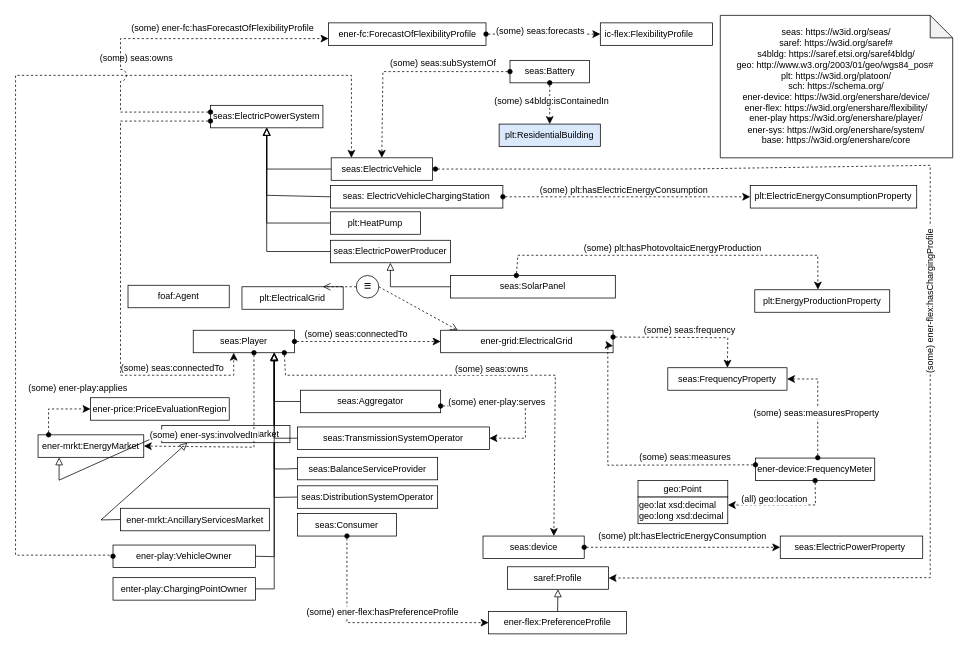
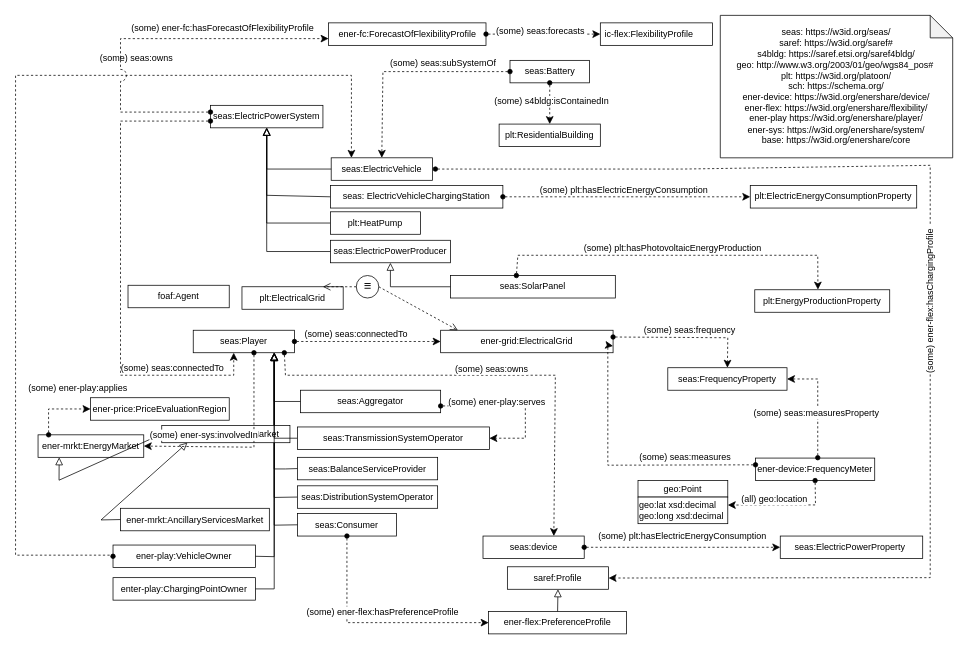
node "plt:ResidentialBuilding": fillcolor #dae8fc -> #ffffff
edge "seas:Consumer" -> "seas:Player": added
